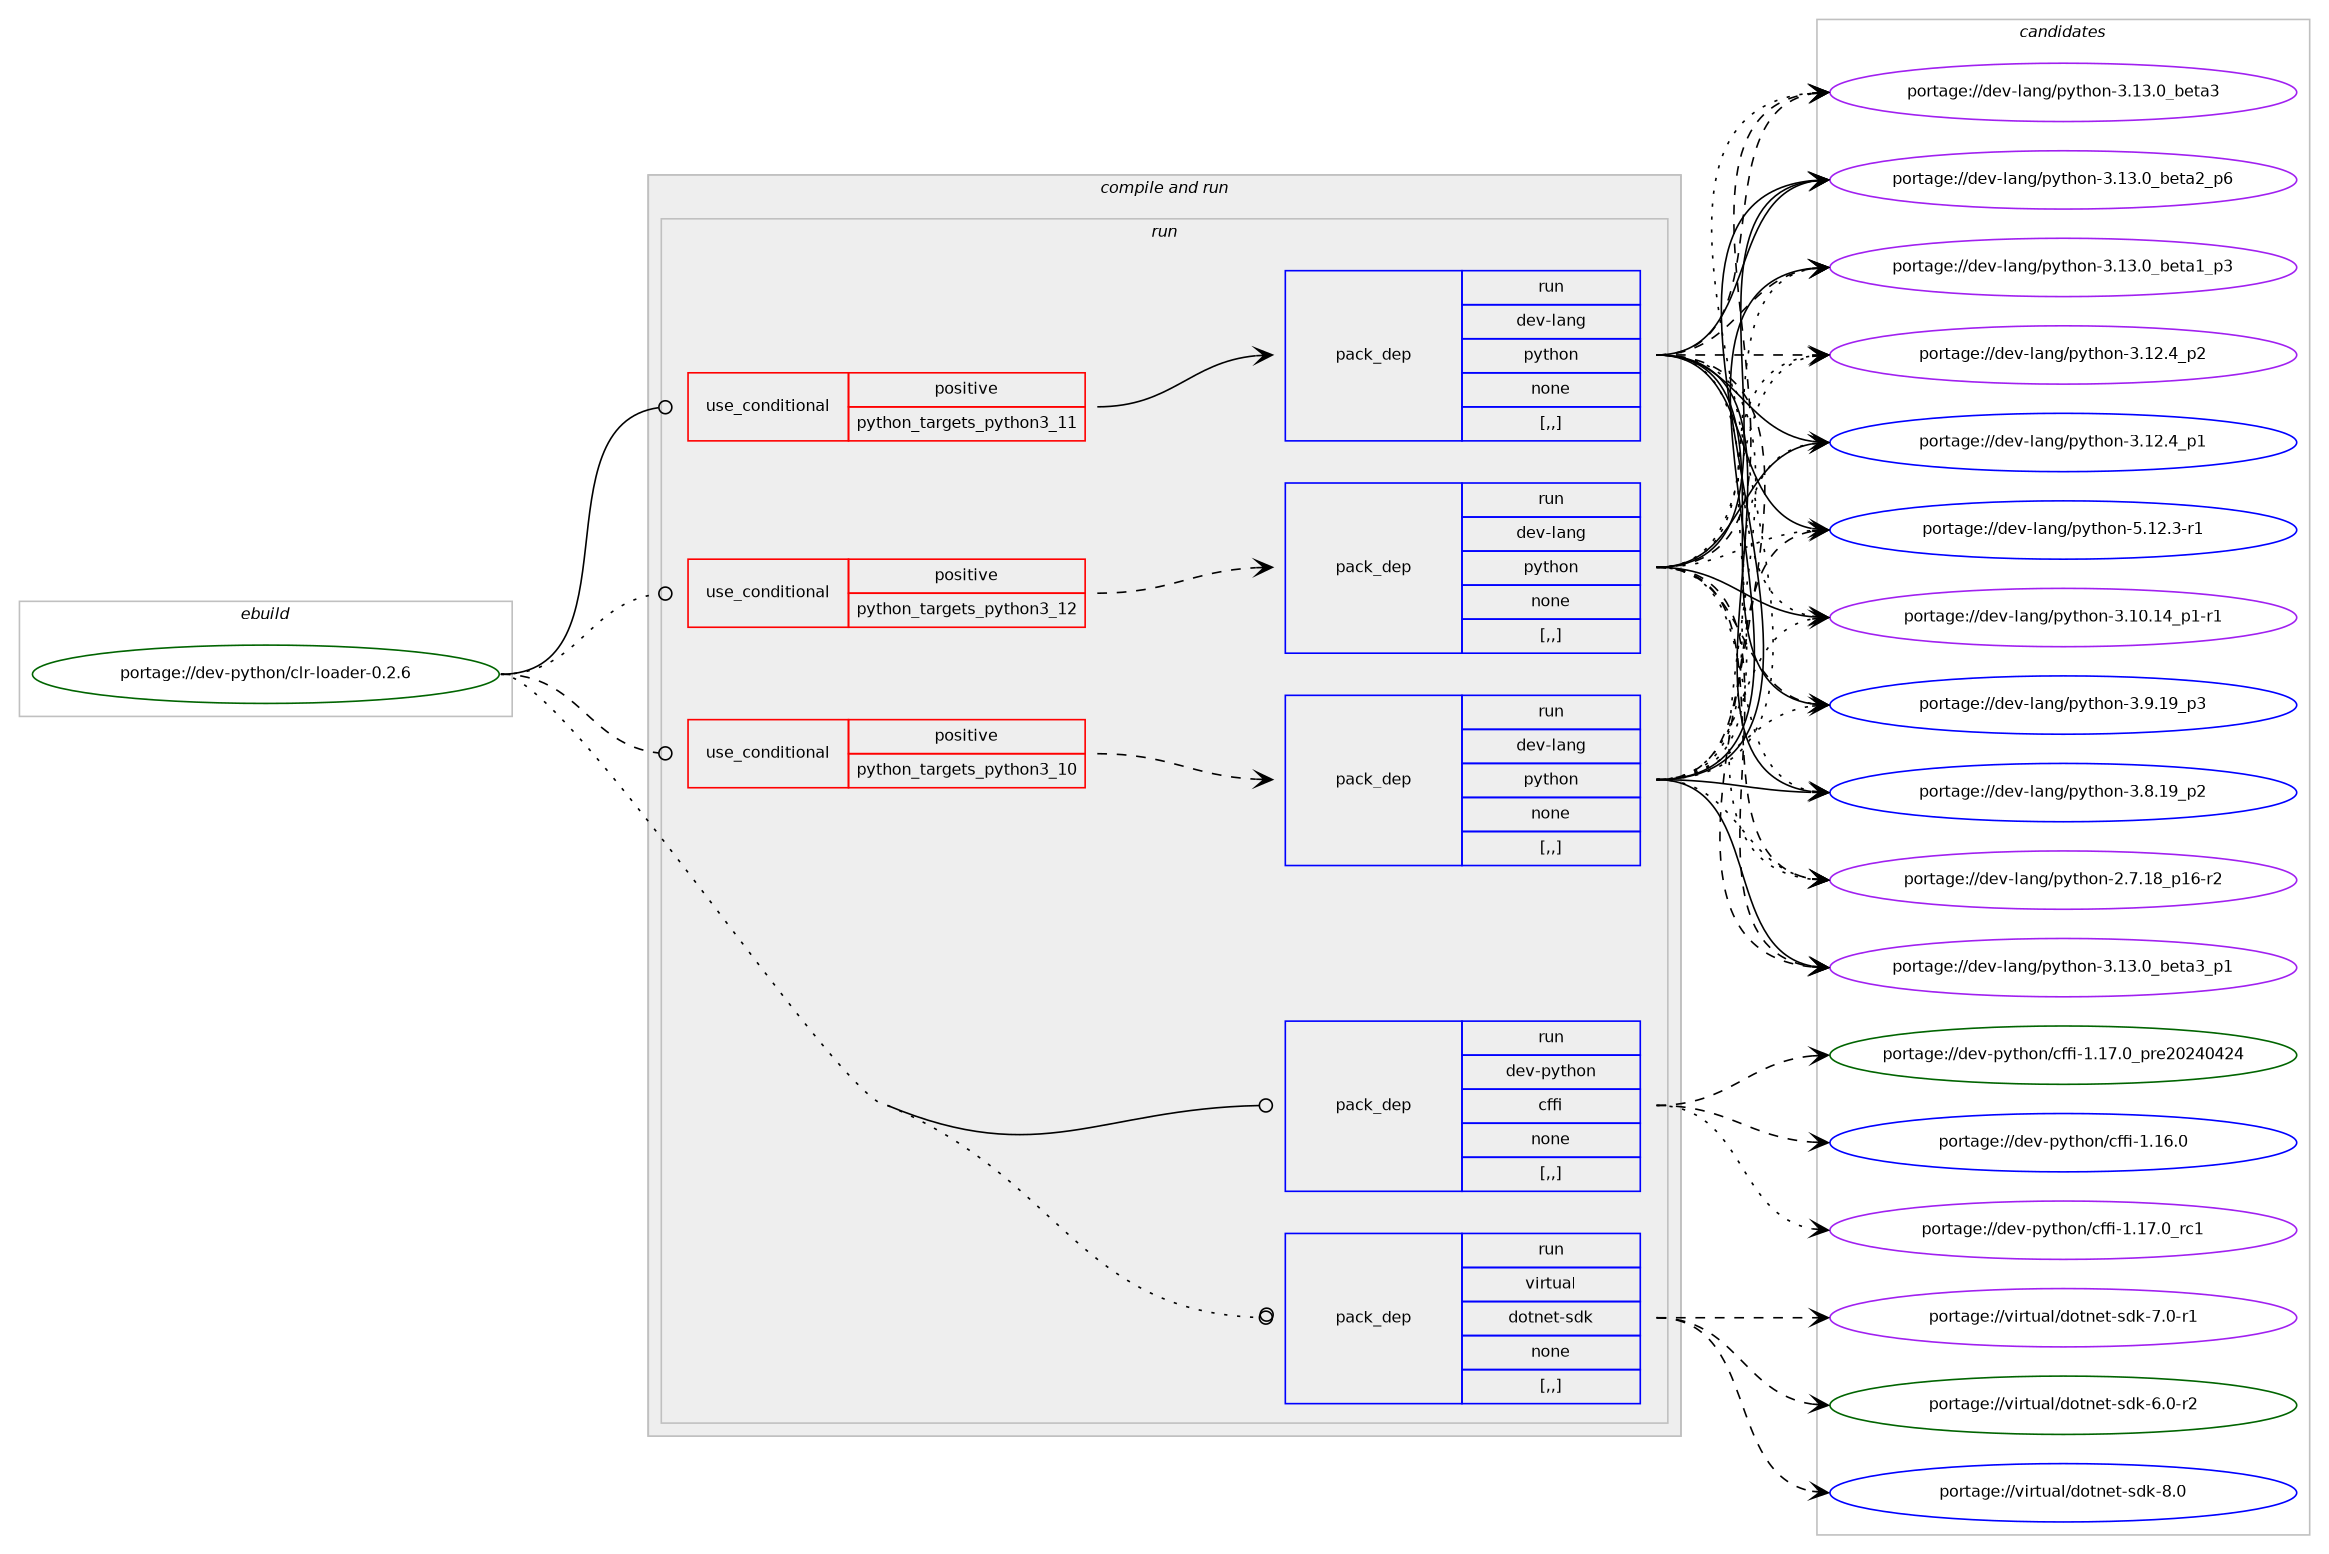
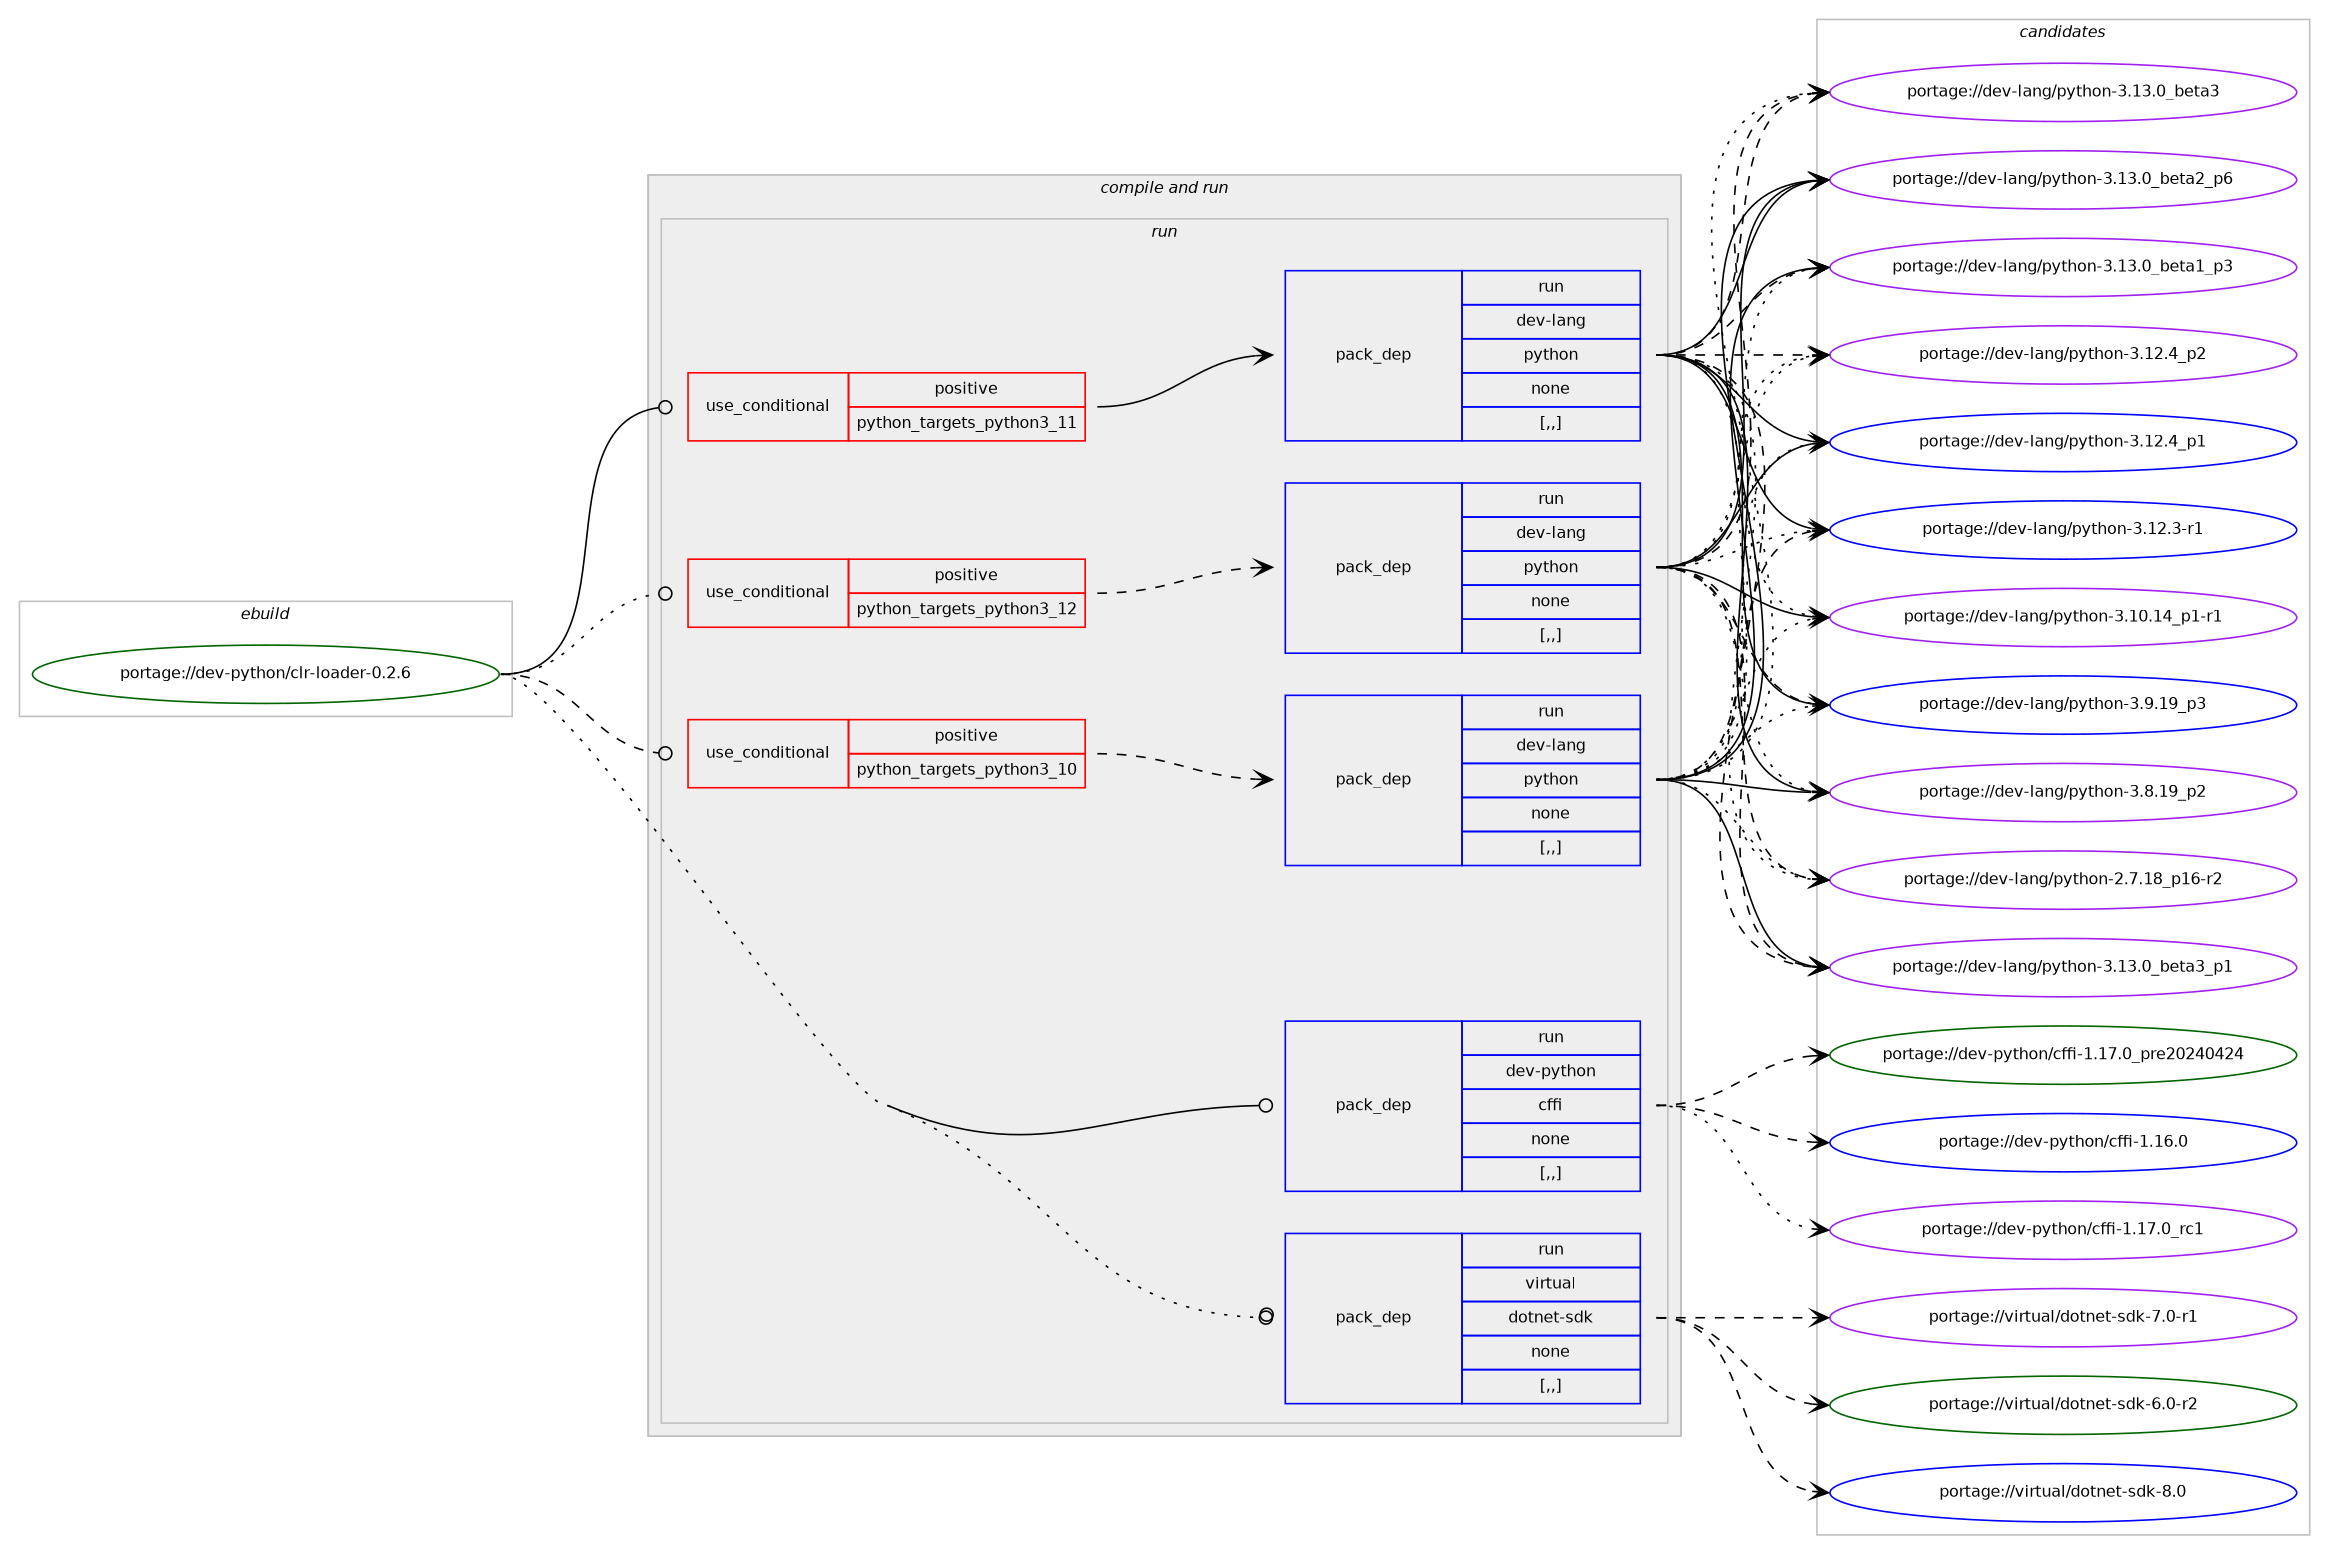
node "portage://dev-lang/python-5.12.3-r1": label "portage://dev-lang/python-5.12.3-r1" -> "portage://dev-lang/python-3.12.3-r1"
node "portage://dev-lang/python-3.8.19_p2": color blue -> purple
